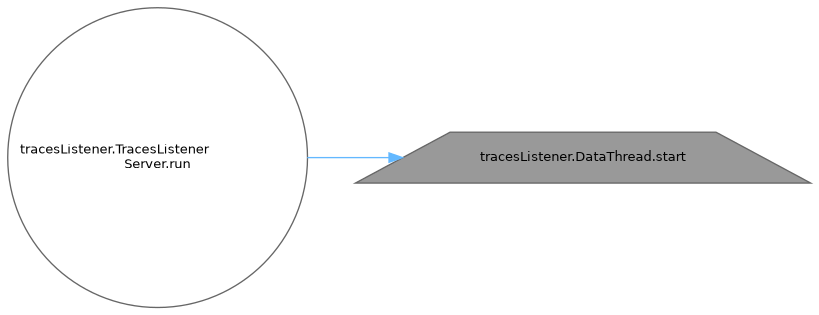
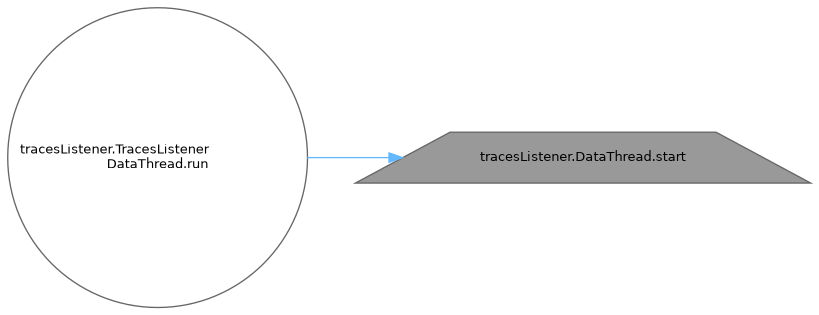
node "tracesListener.TracesListener Server.run": label "tracesListener.TracesListener Server.run" -> "tracesListener.TracesListener DataThread.run"
